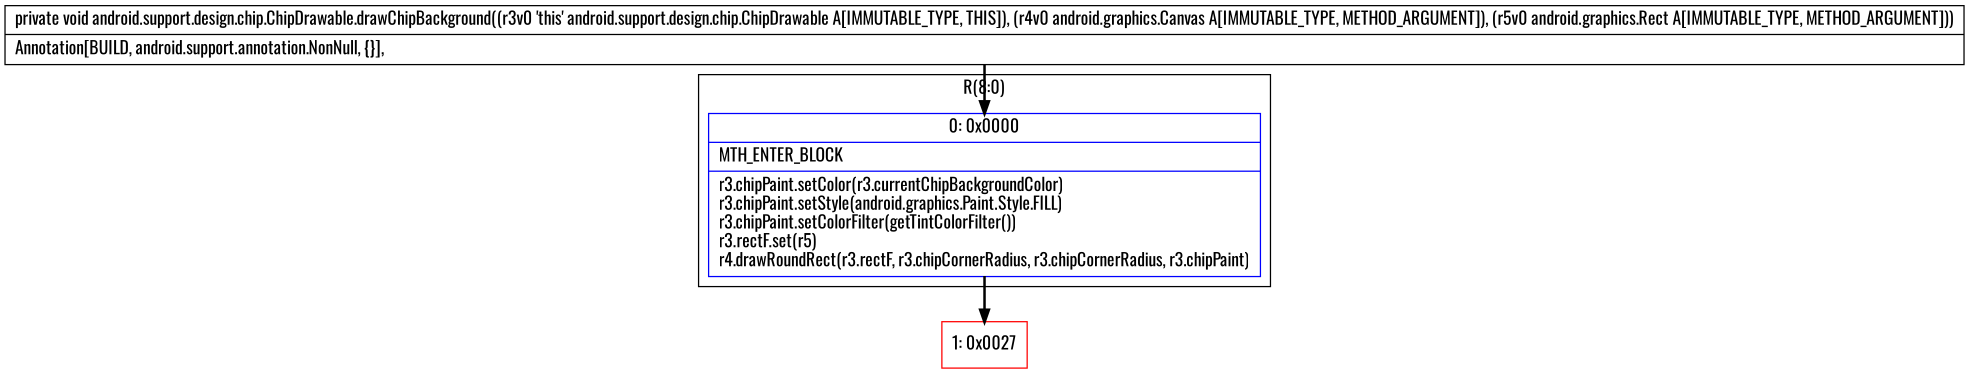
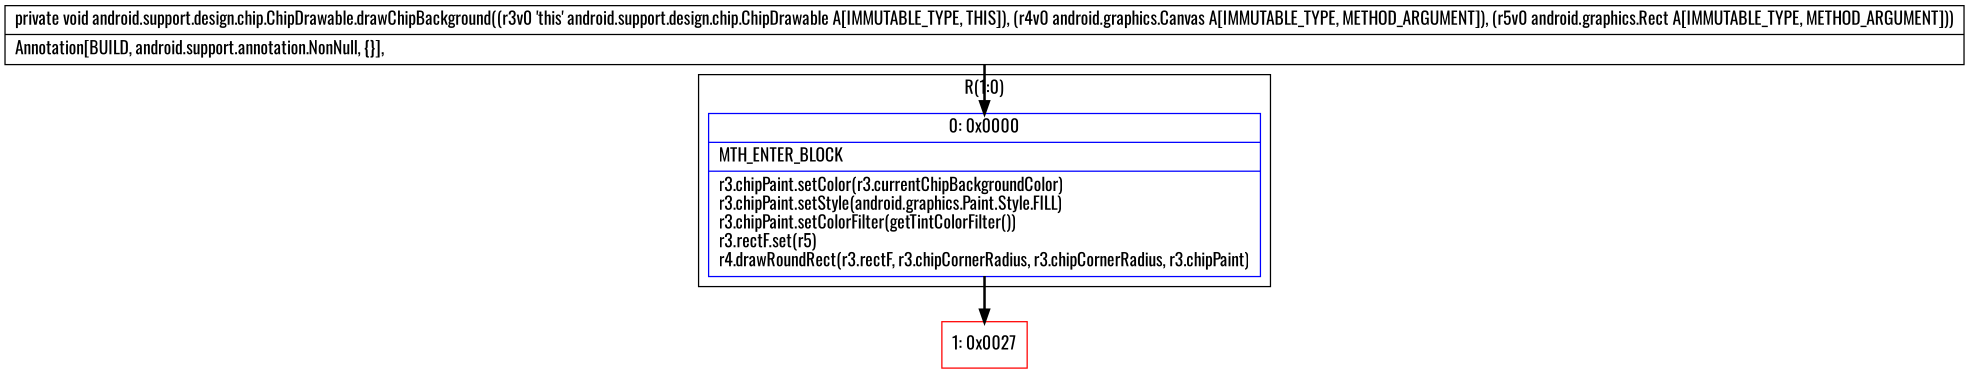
cluster "R(8:0)": label "R(8:0)" -> "R(1:0)"
